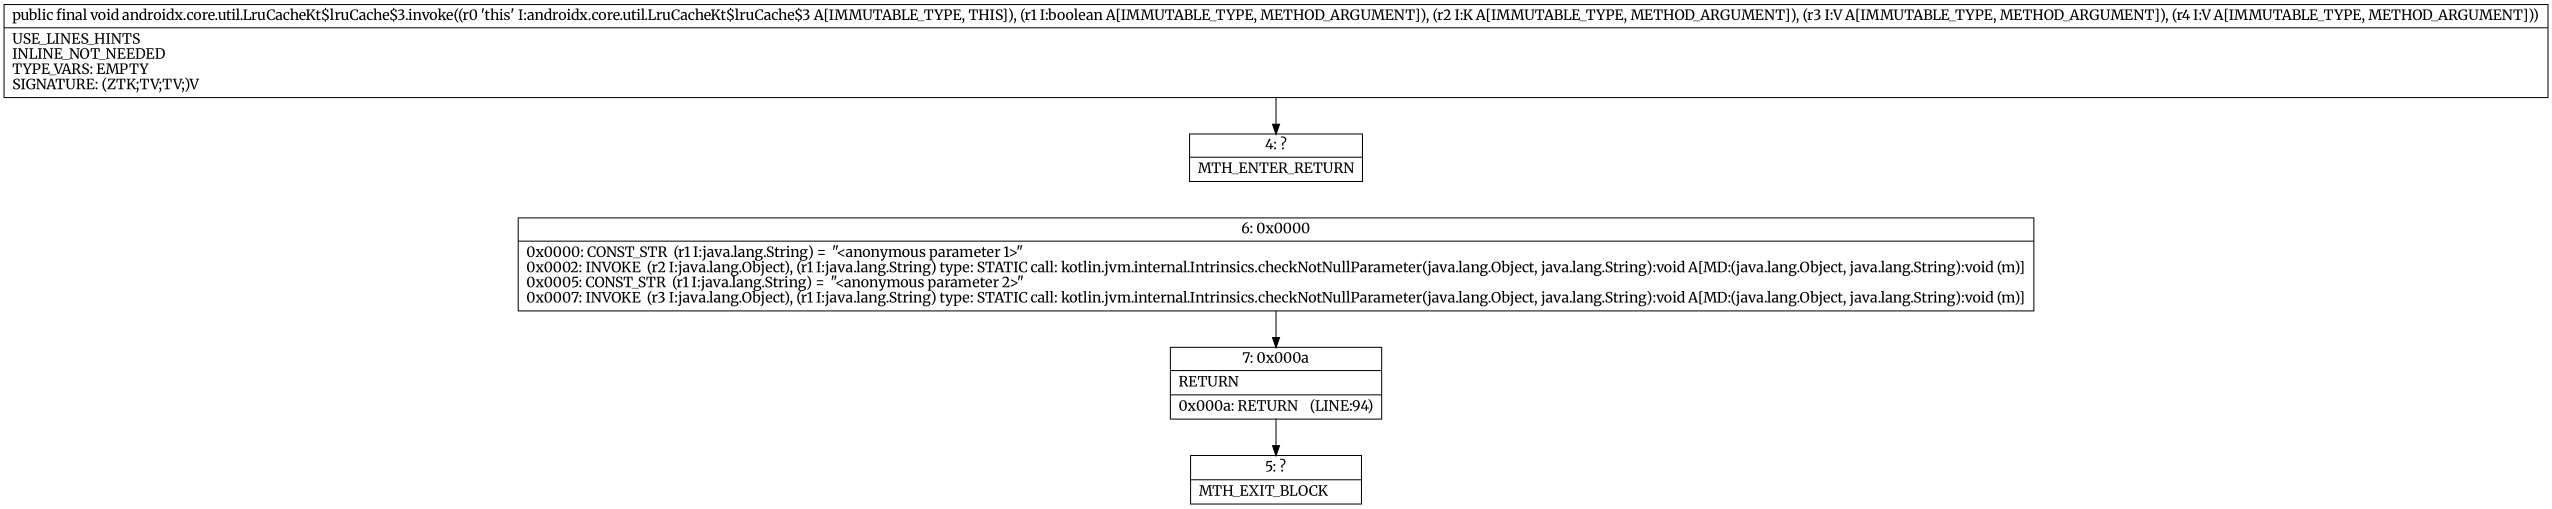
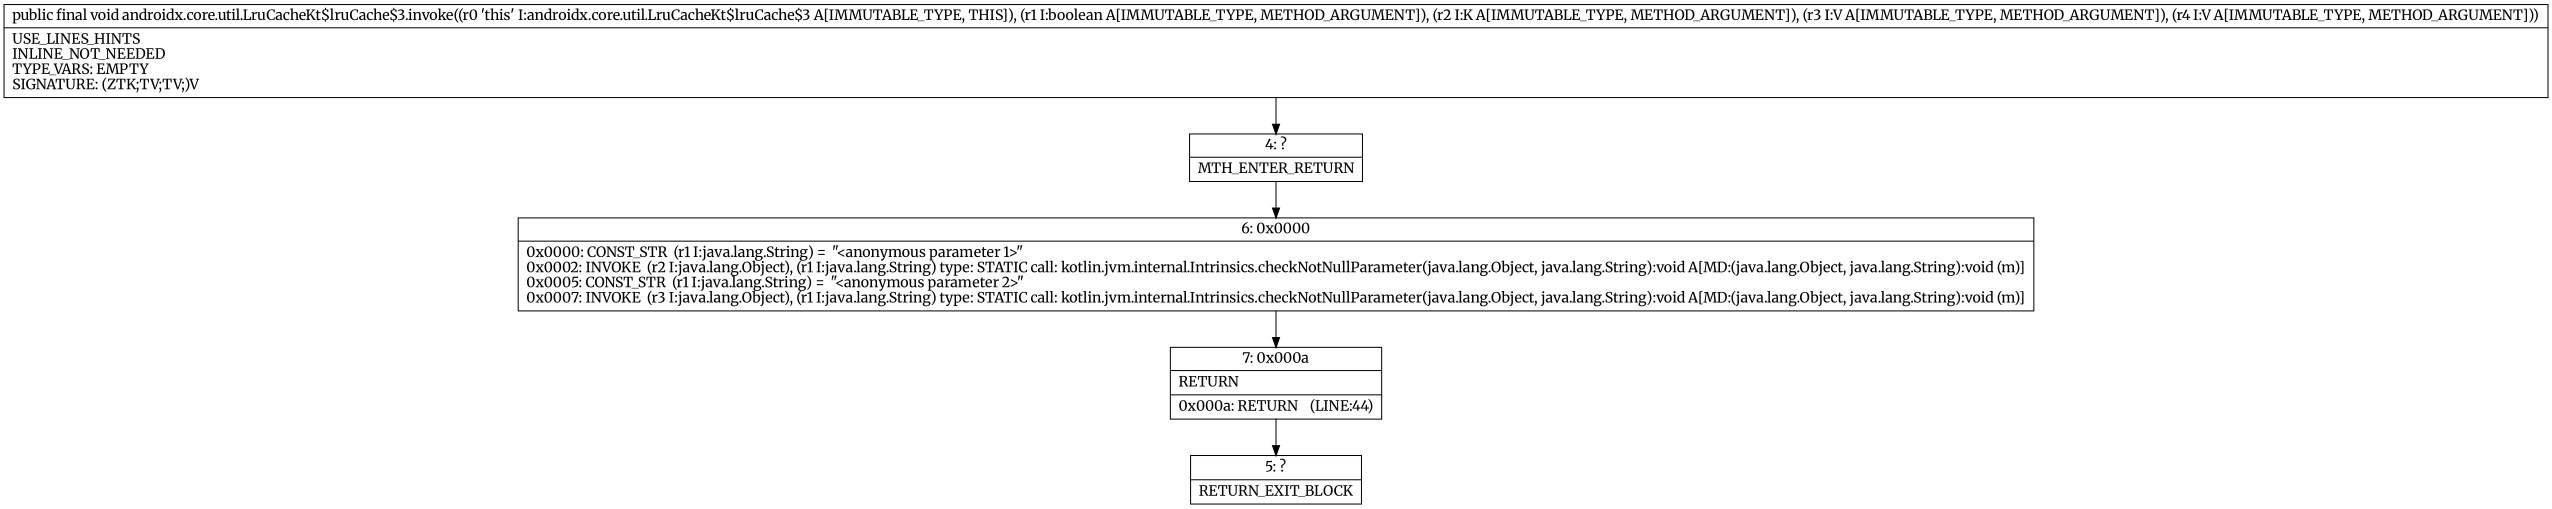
edge "4: ?" -> "6: 0x0000": added
node "7: 0x000a": text "0x000a: RETURN    (LINE:94)" -> "0x000a: RETURN    (LINE:44)"
node "5: ?": text "MTH_EXIT_BLOCK" -> "RETURN_EXIT_BLOCK"
